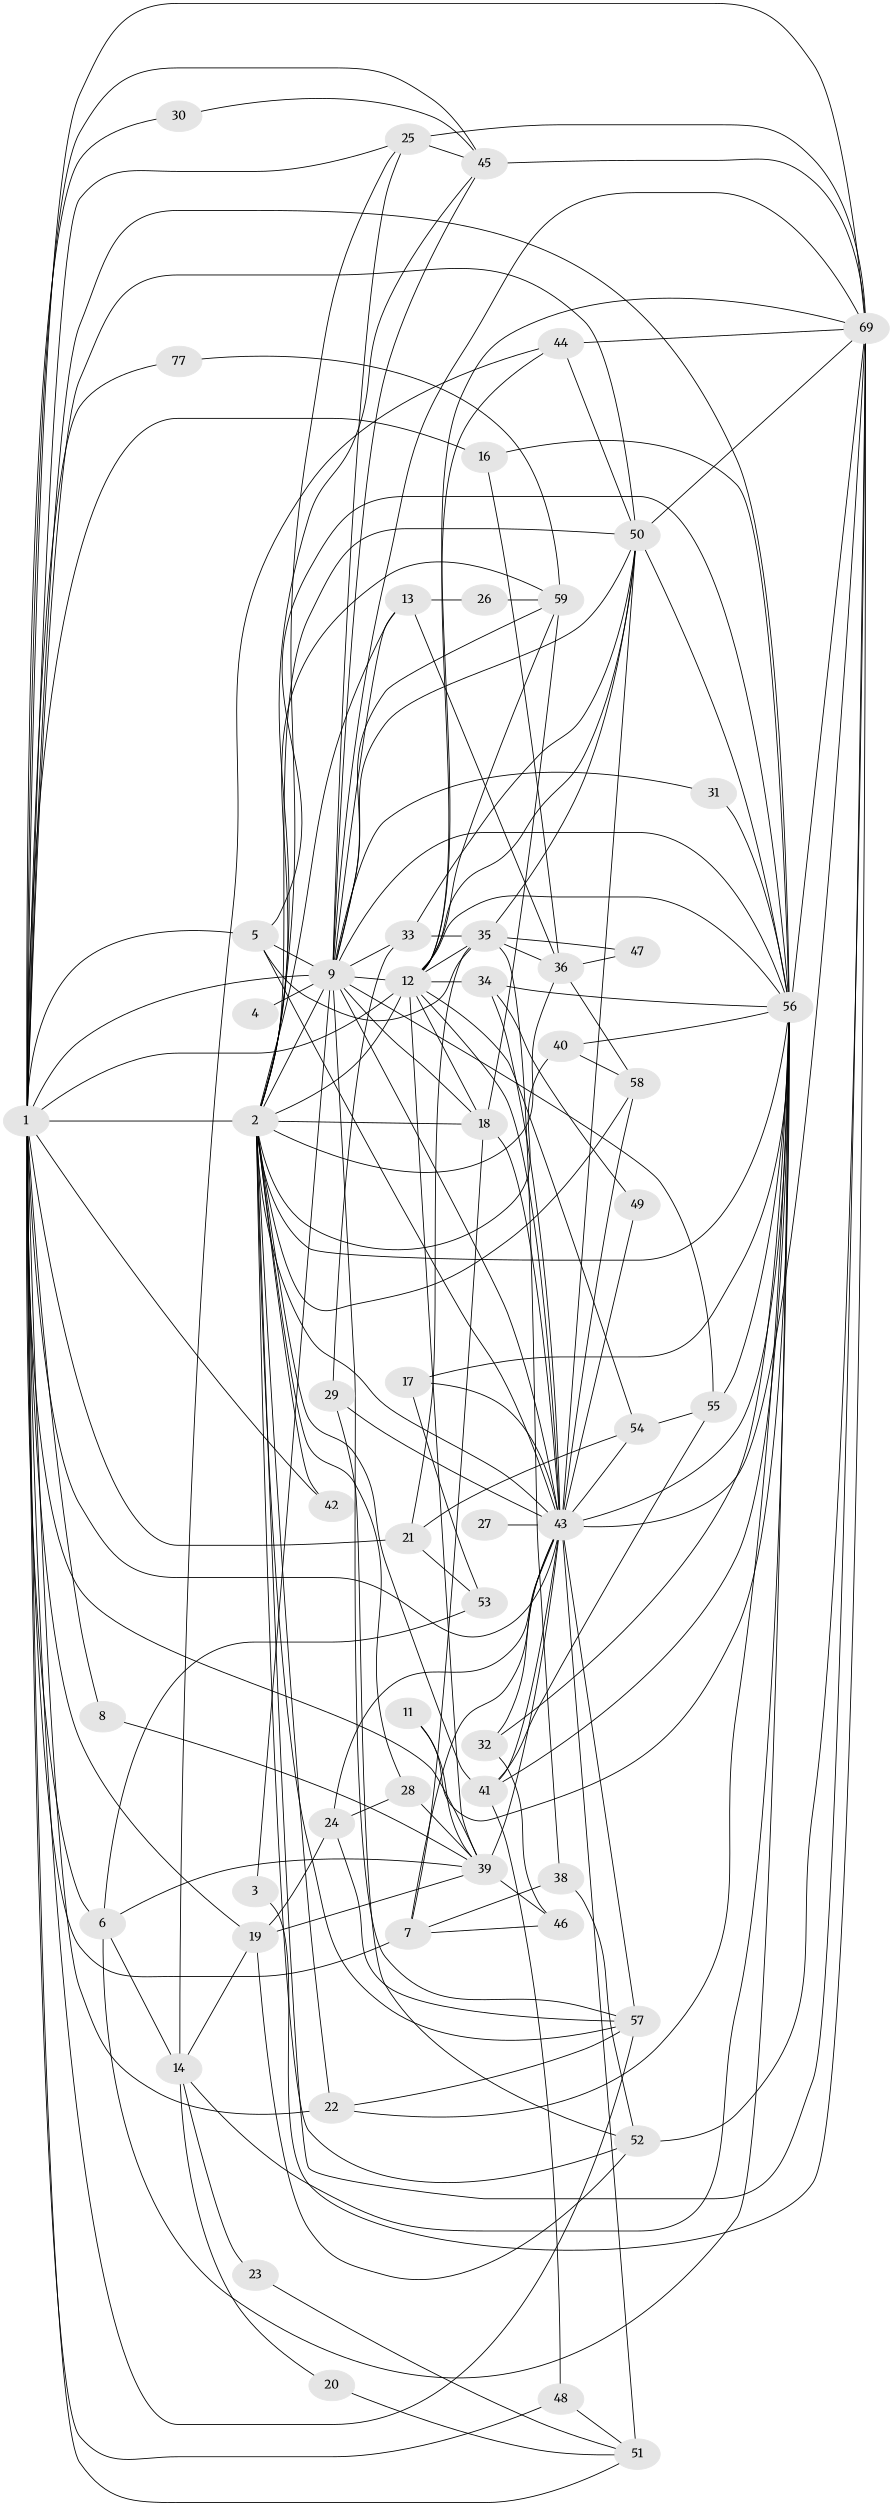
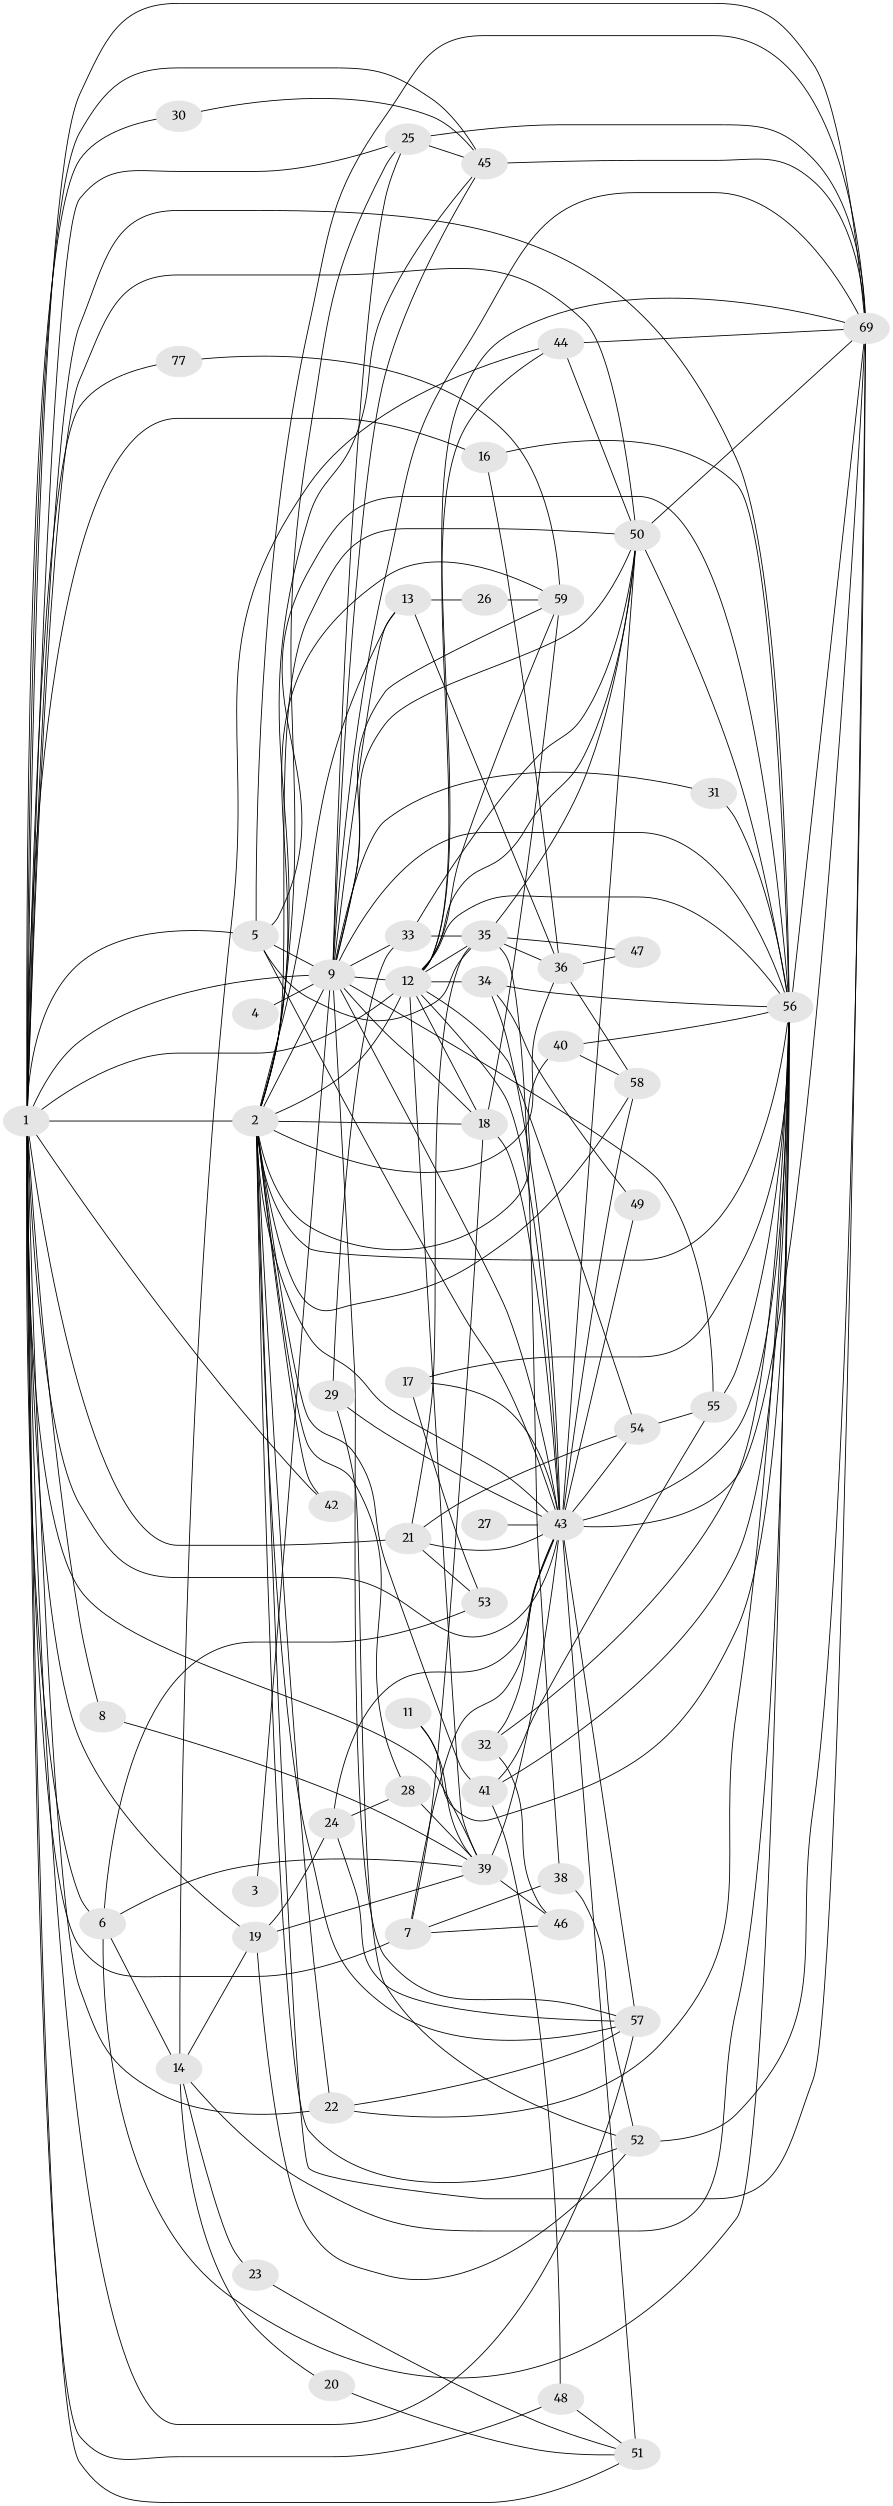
edge "69" -- "3": now "69" -- "5"
edge "43" -- "41": now "43" -- "21"
